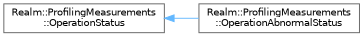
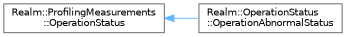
node "Realm::ProfilingMeasurements ::OperationAbnormalStatus": label "Realm::ProfilingMeasurements ::OperationAbnormalStatus" -> "Realm::OperationStatus ::OperationAbnormalStatus"
